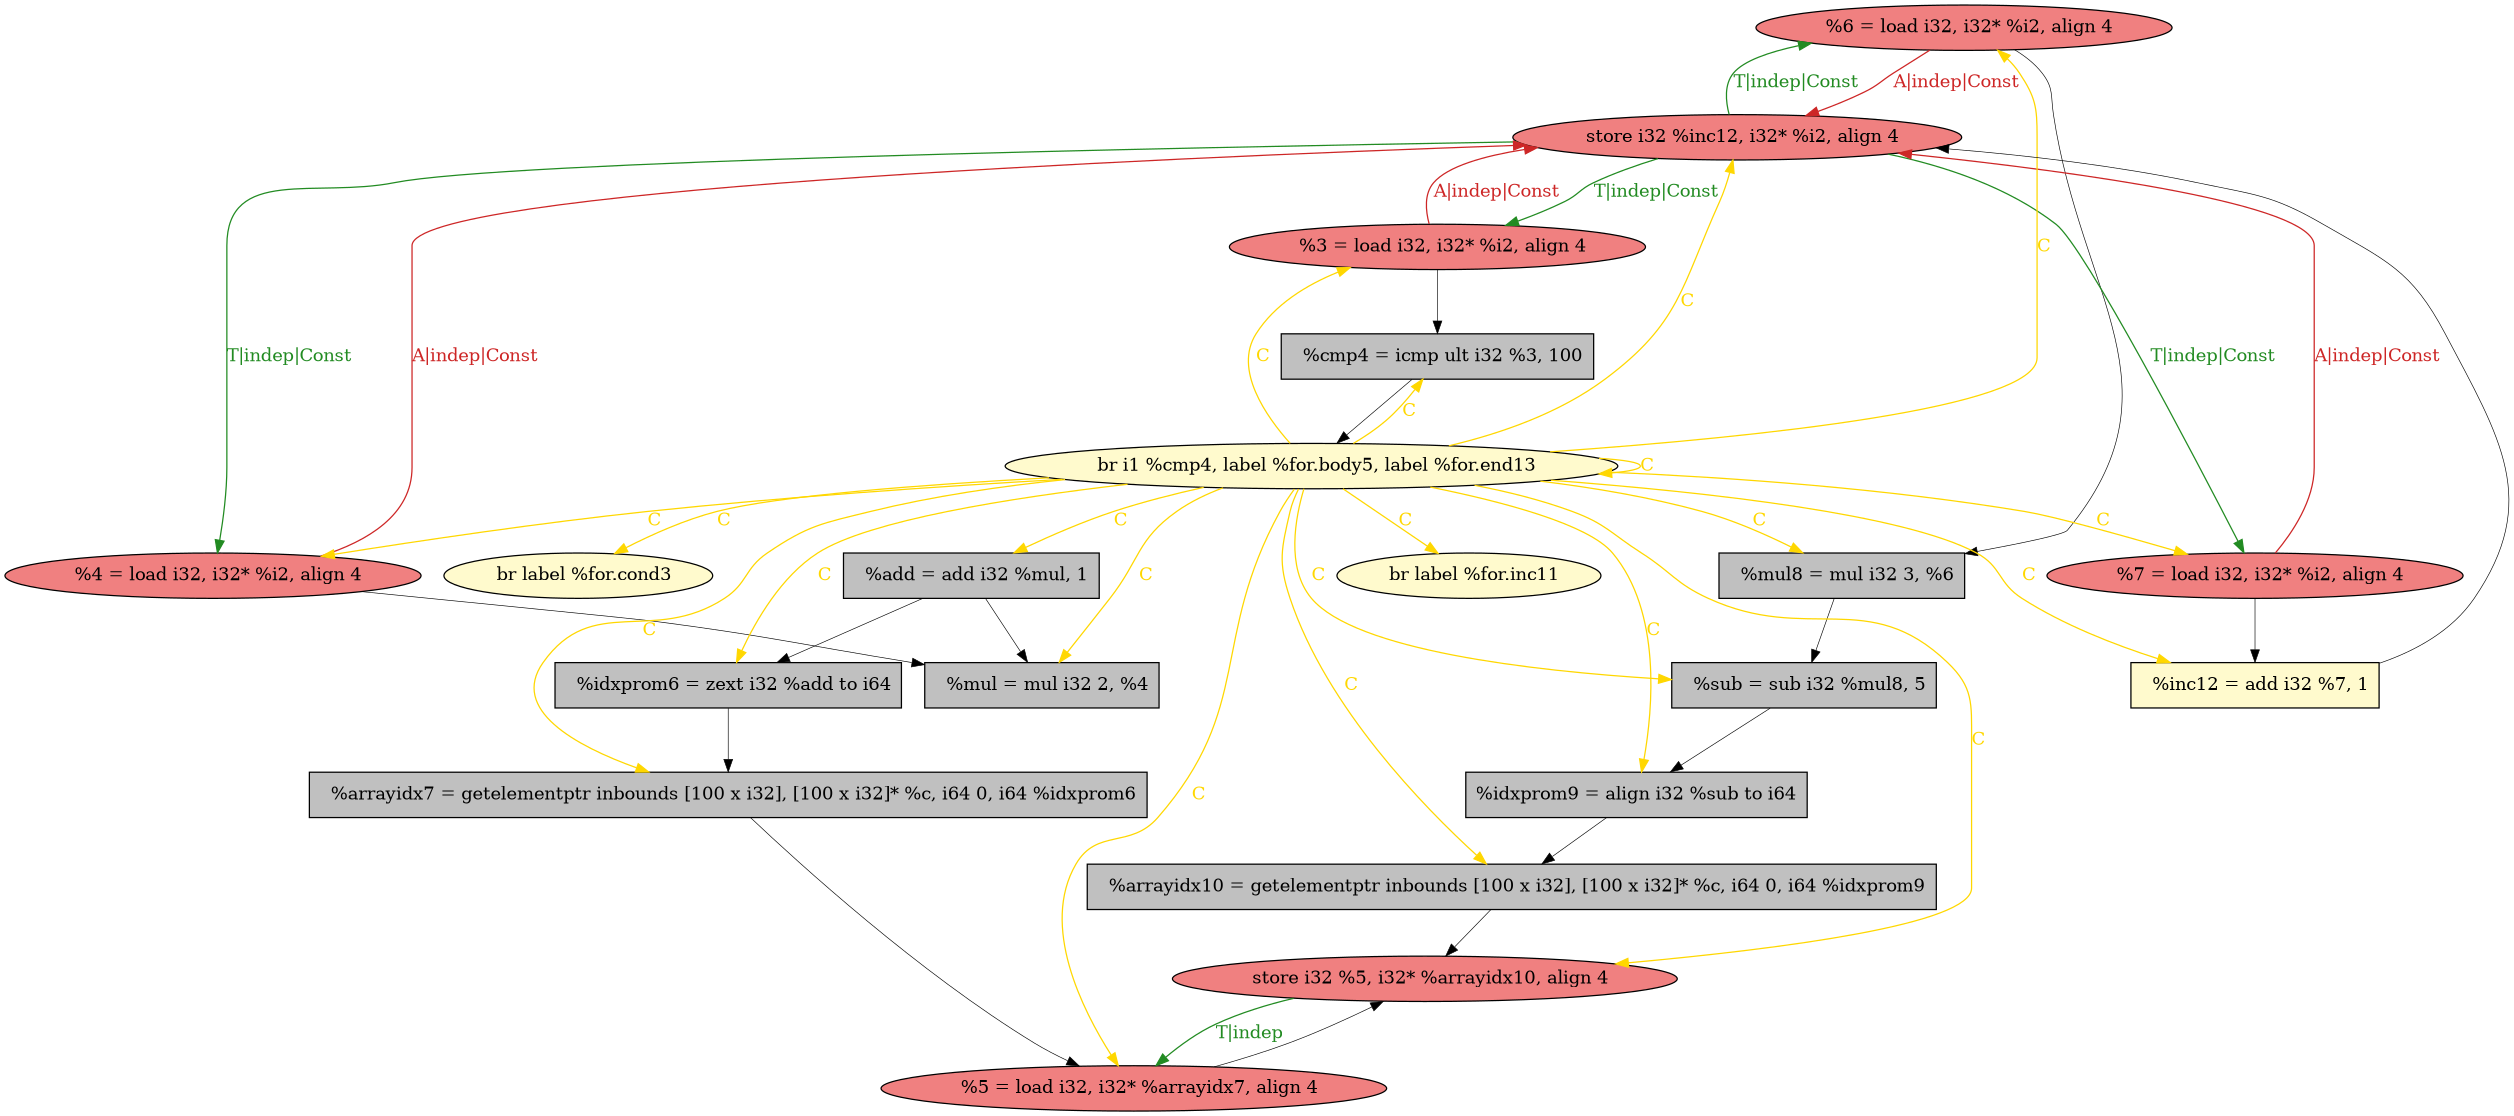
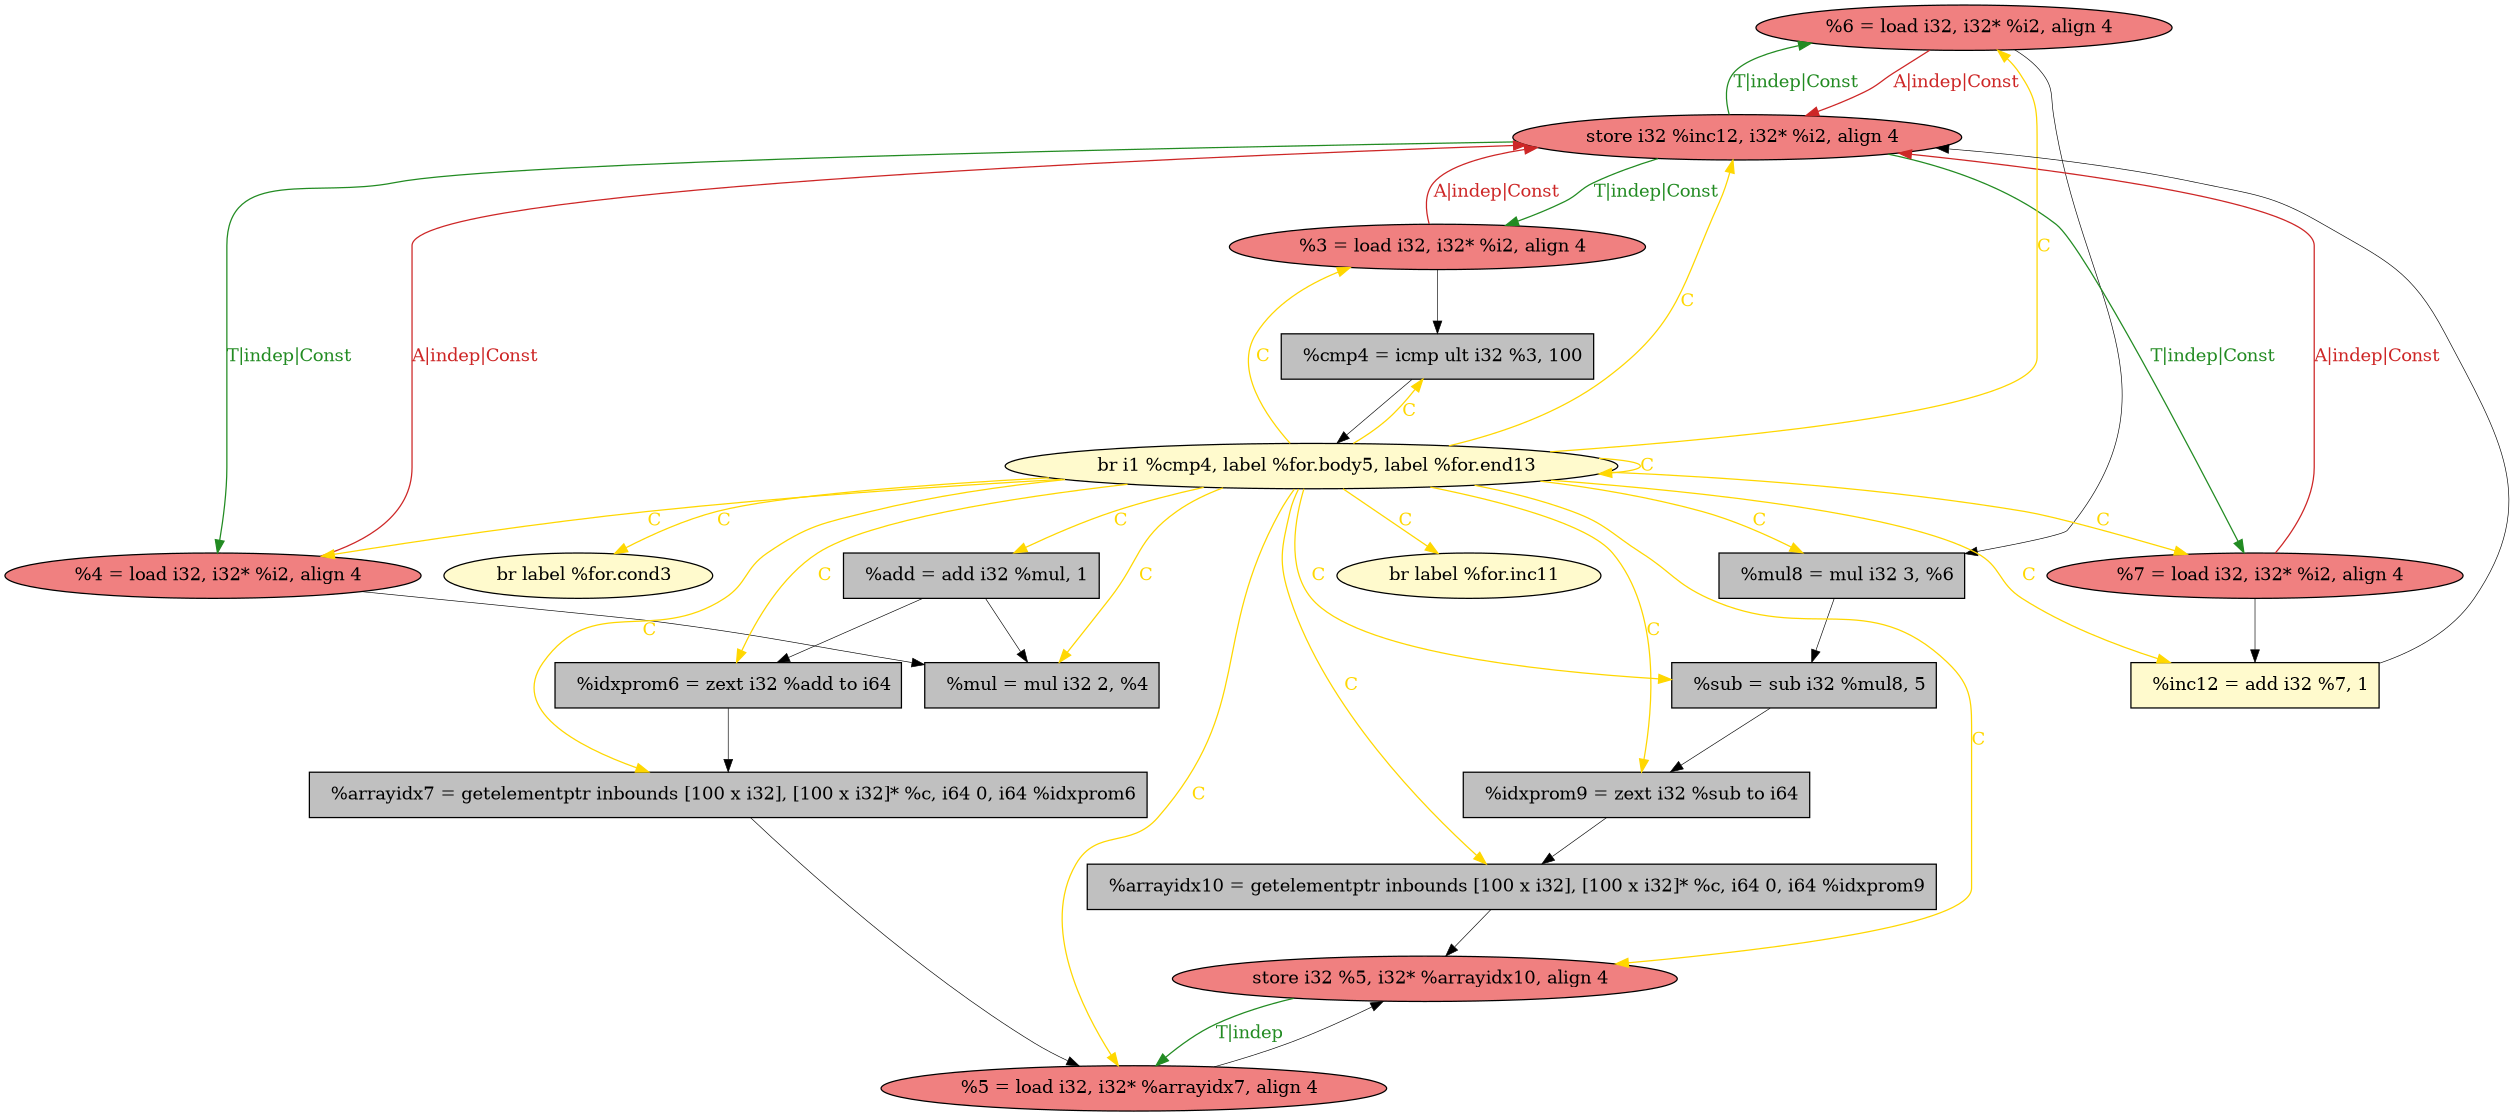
node "%idxprom9 = align i32 %sub to i64": label "%idxprom9 = align i32 %sub to i64" -> "%idxprom9 = zext i32 %sub to i64"
